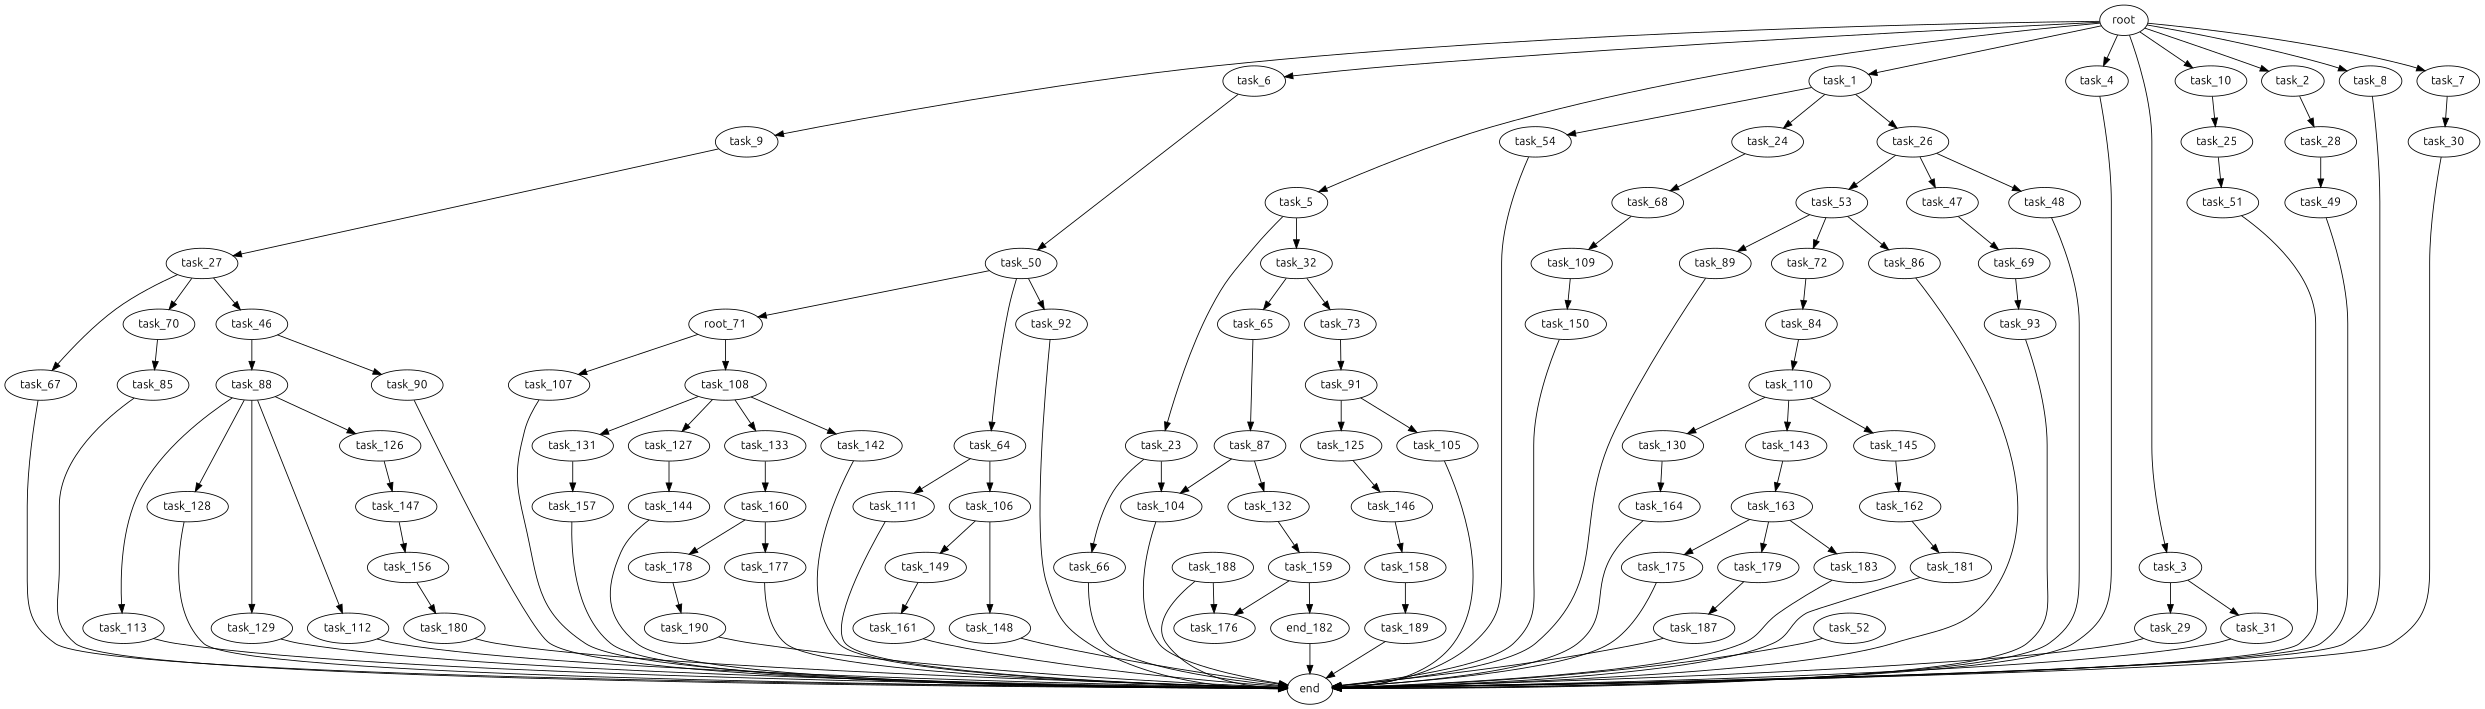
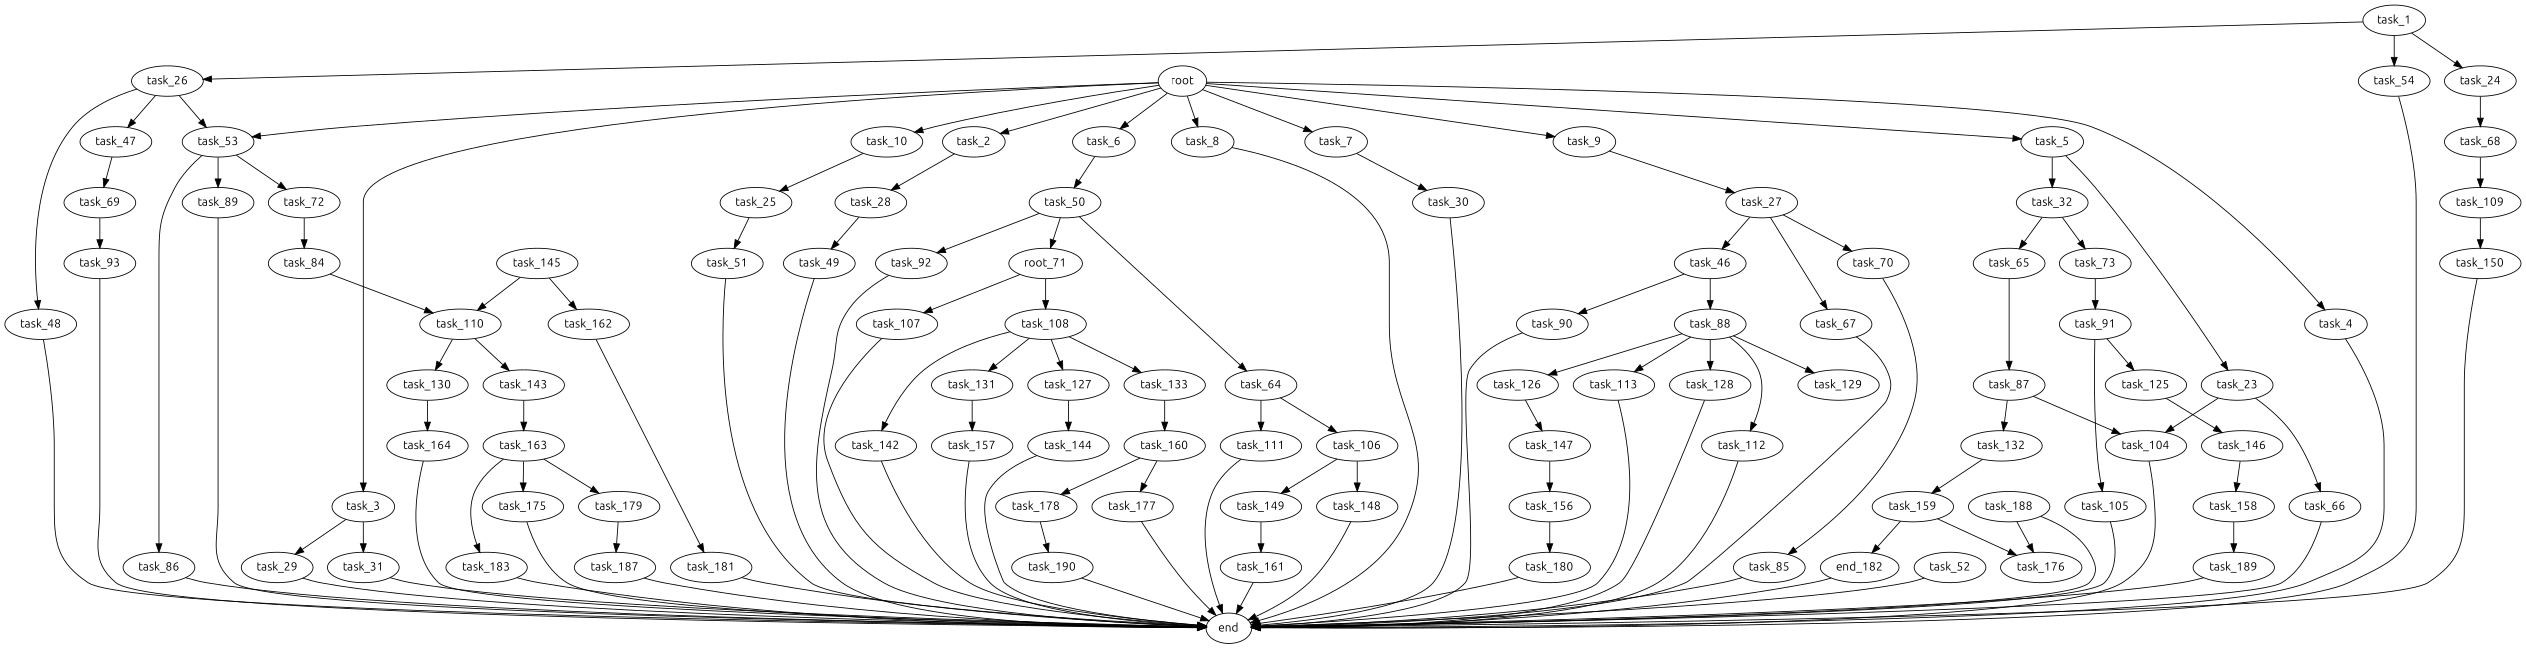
edge "root" -> "task_1": now "root" -> "task_53"
edge "task_110" -> "task_145": reversed
edge "task_129" -> "end": removed
